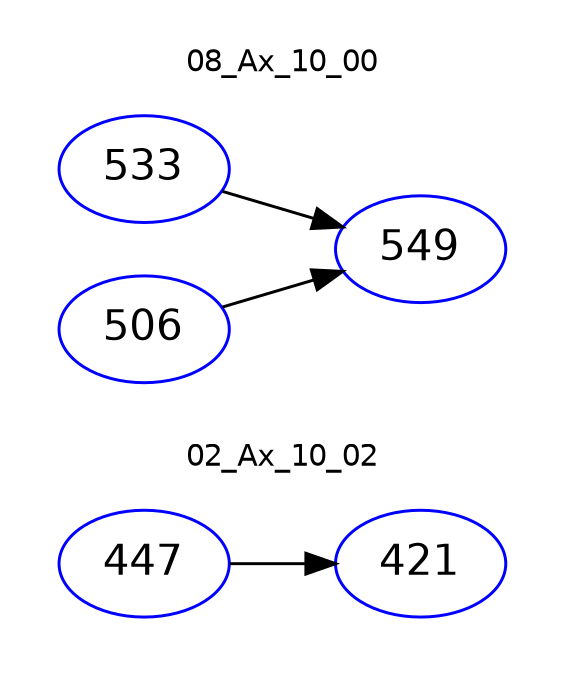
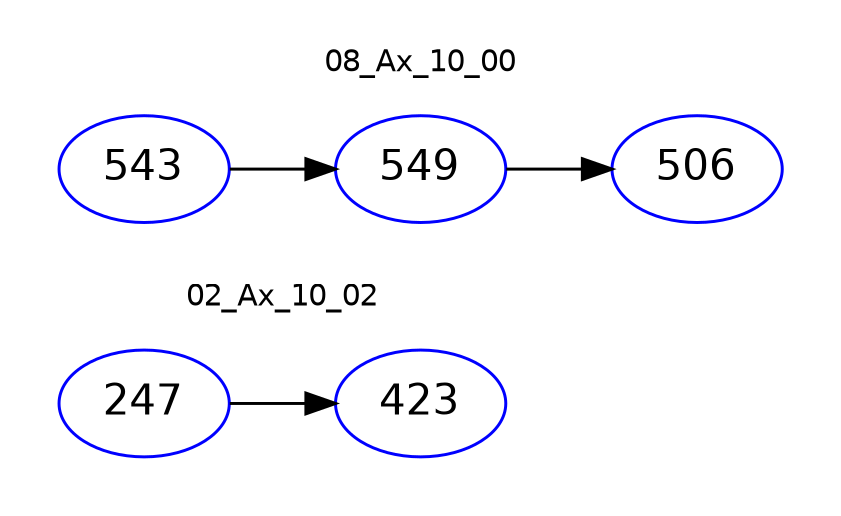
node "533": label "533" -> "543"
edge "506" -> "549": reversed
node "447": label "447" -> "247"
node "421": label "421" -> "423"
